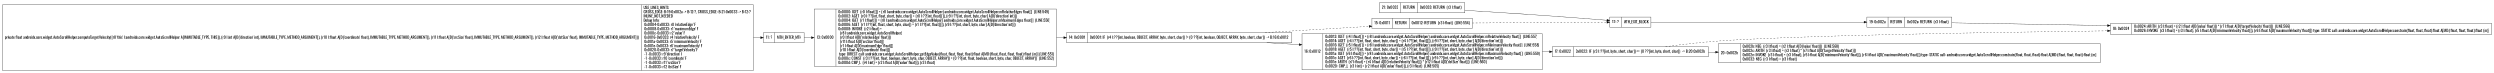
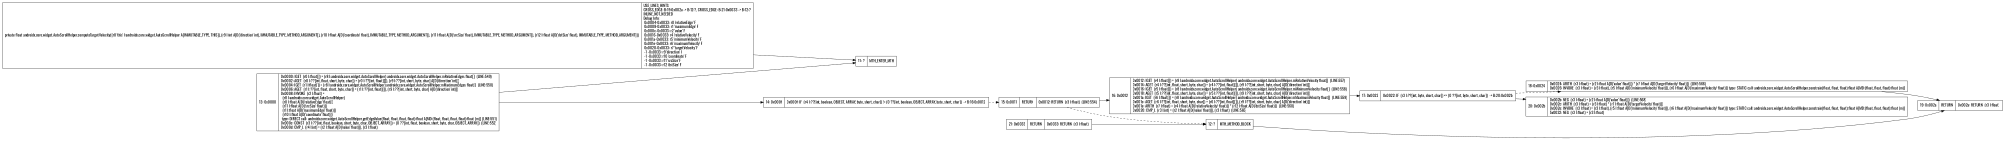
node "12: ?": text "MTH_EXIT_BLOCK" -> "MTH_METHOD_BLOCK"
edge "19: 0x002a" -> "18: 0x0024": reversed
edge "11: ?" -> "13: 0x0000": reversed
edge "14: 0x000f" -> "16: 0x0012": now "15: 0x0011" -> "16: 0x0012"
node "20: 0x002b": text "0x0032: NEG  (r3 I:float) = (r3 I:float)" -> "5x0032: NEG  (r3 I:float) = (r3 I:float)"
